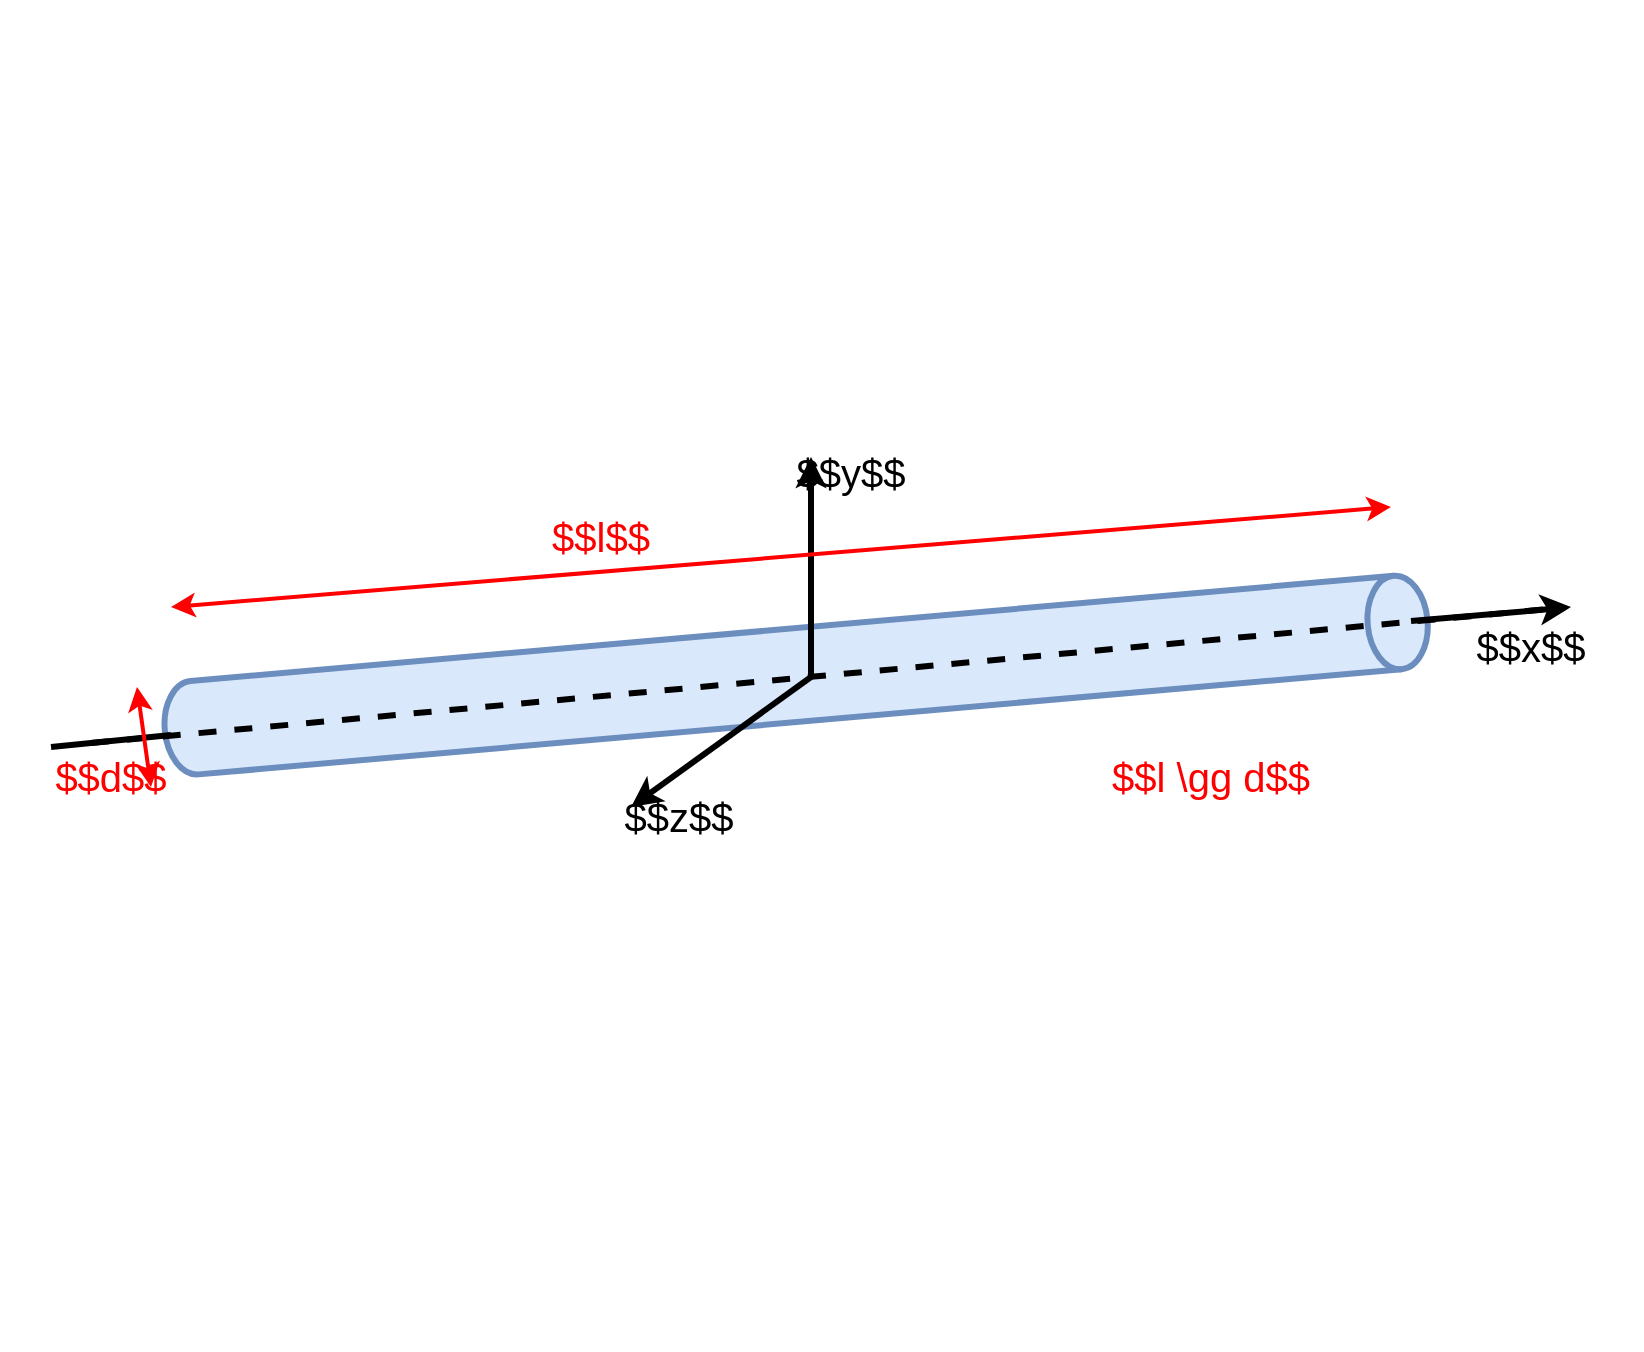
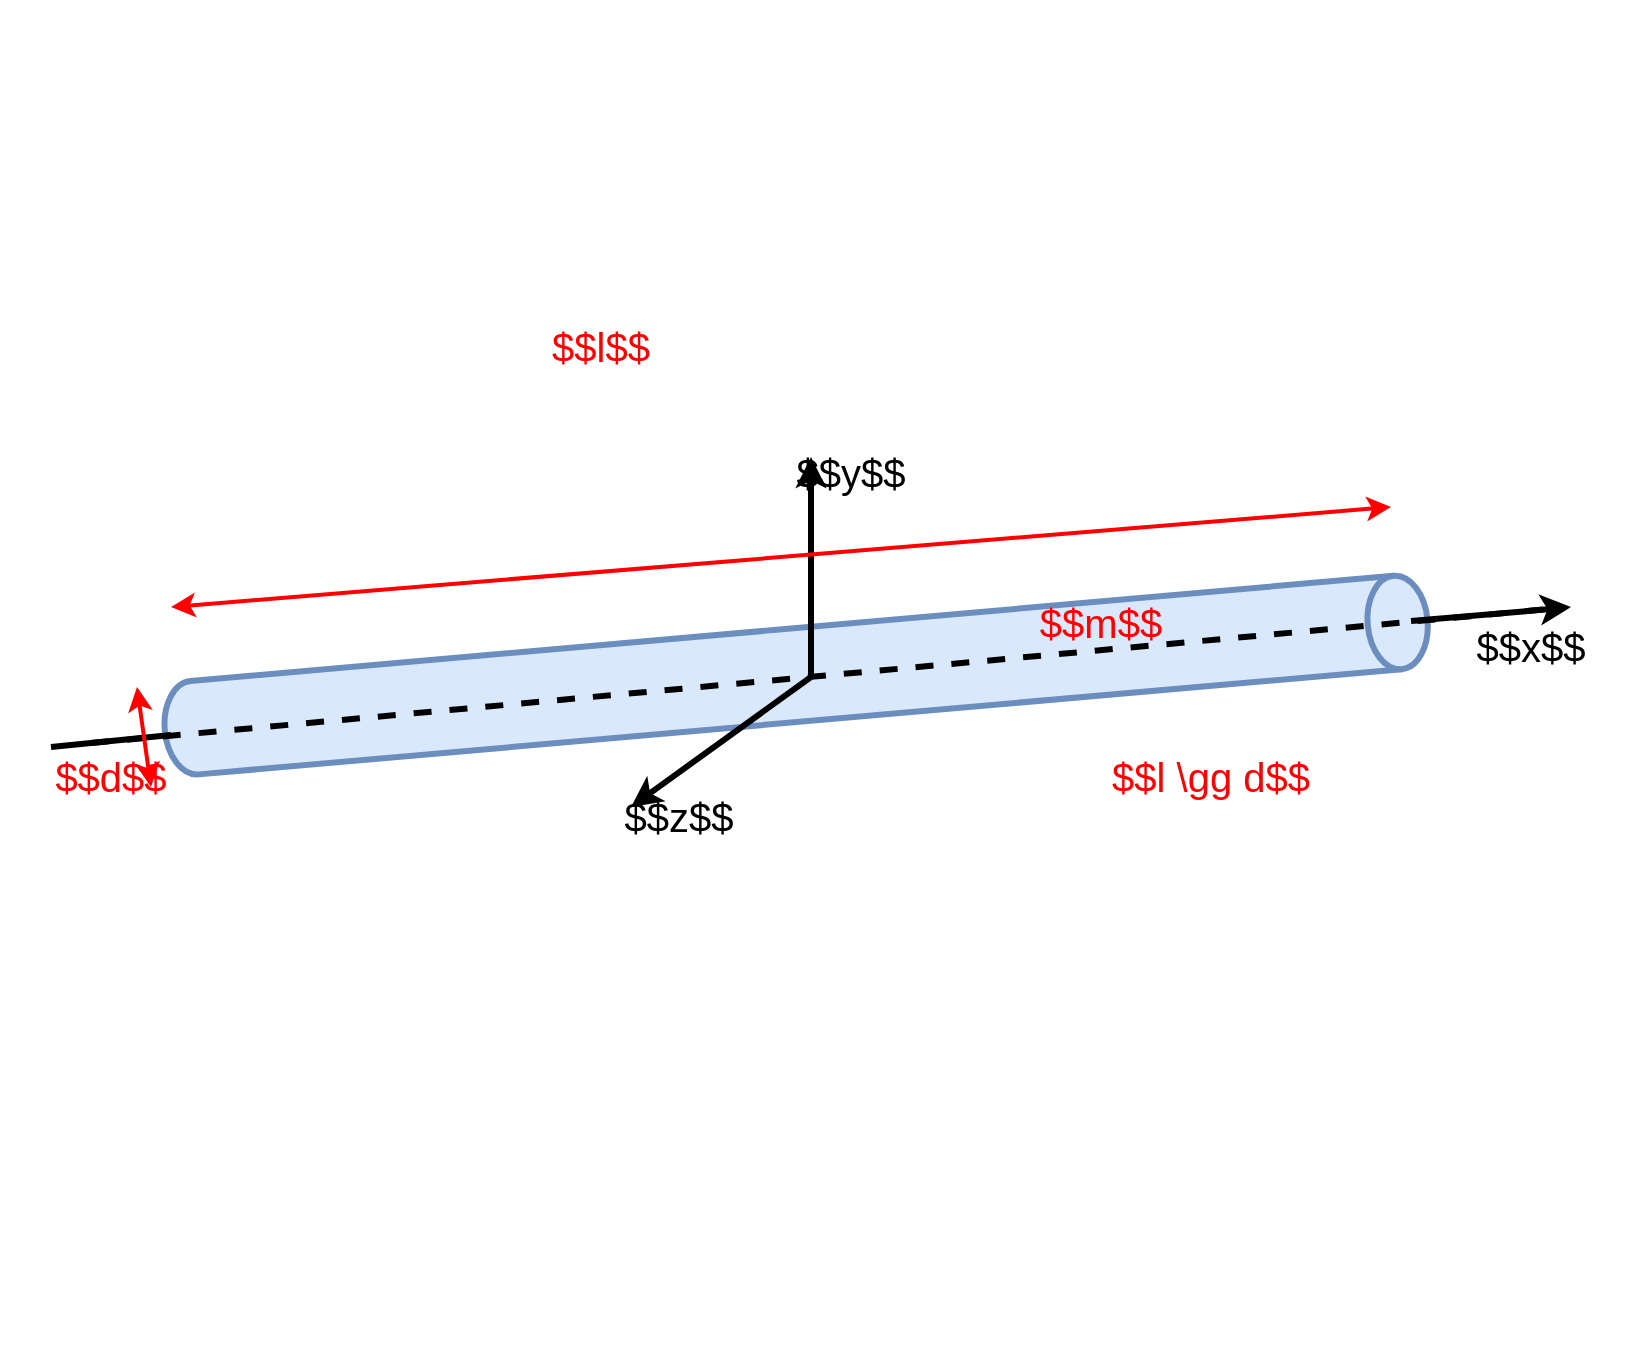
node "$$l$$": moved (601, 537) -> (601, 347)
node "$$m$$": added
